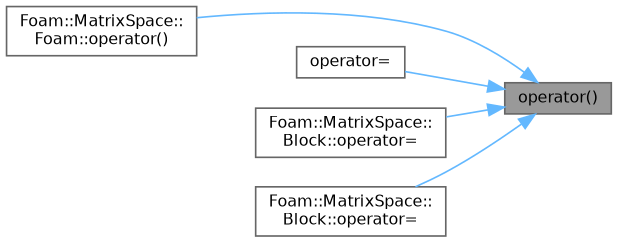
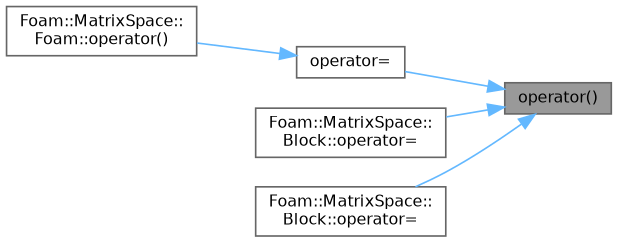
edge "Foam::MatrixSpace:: Foam::operator()" -> "operator()": now "Foam::MatrixSpace:: Foam::operator()" -> "operator="
